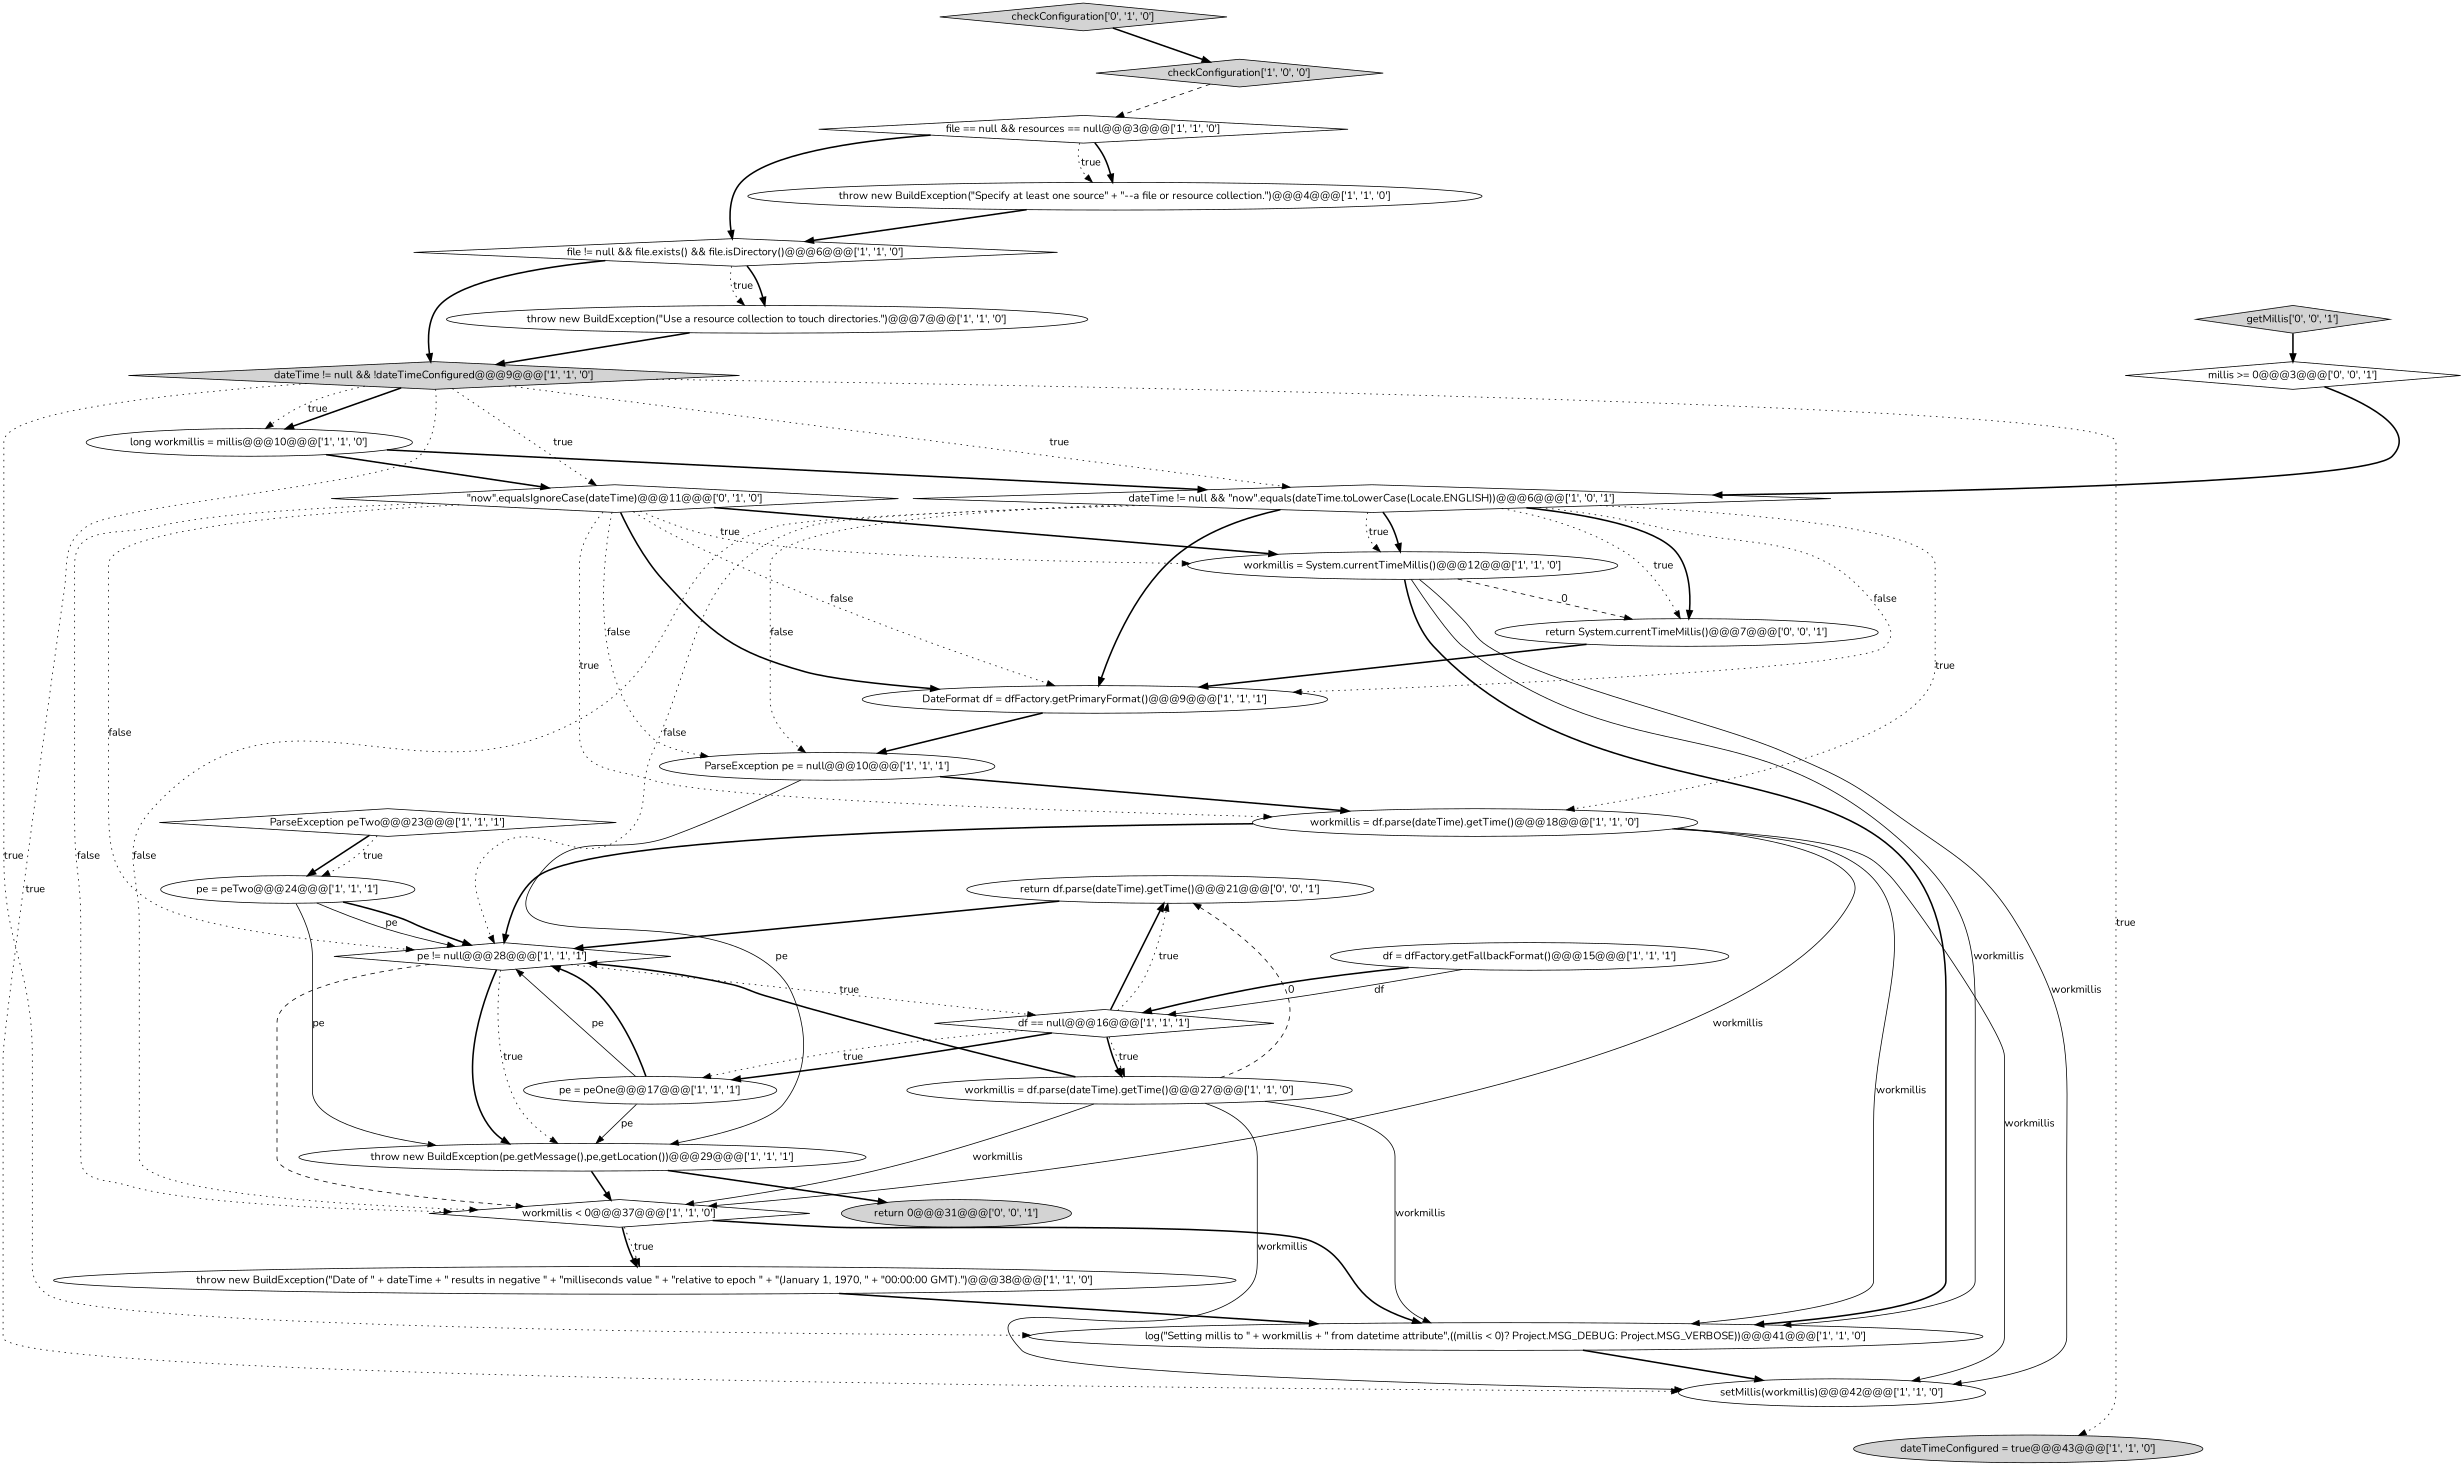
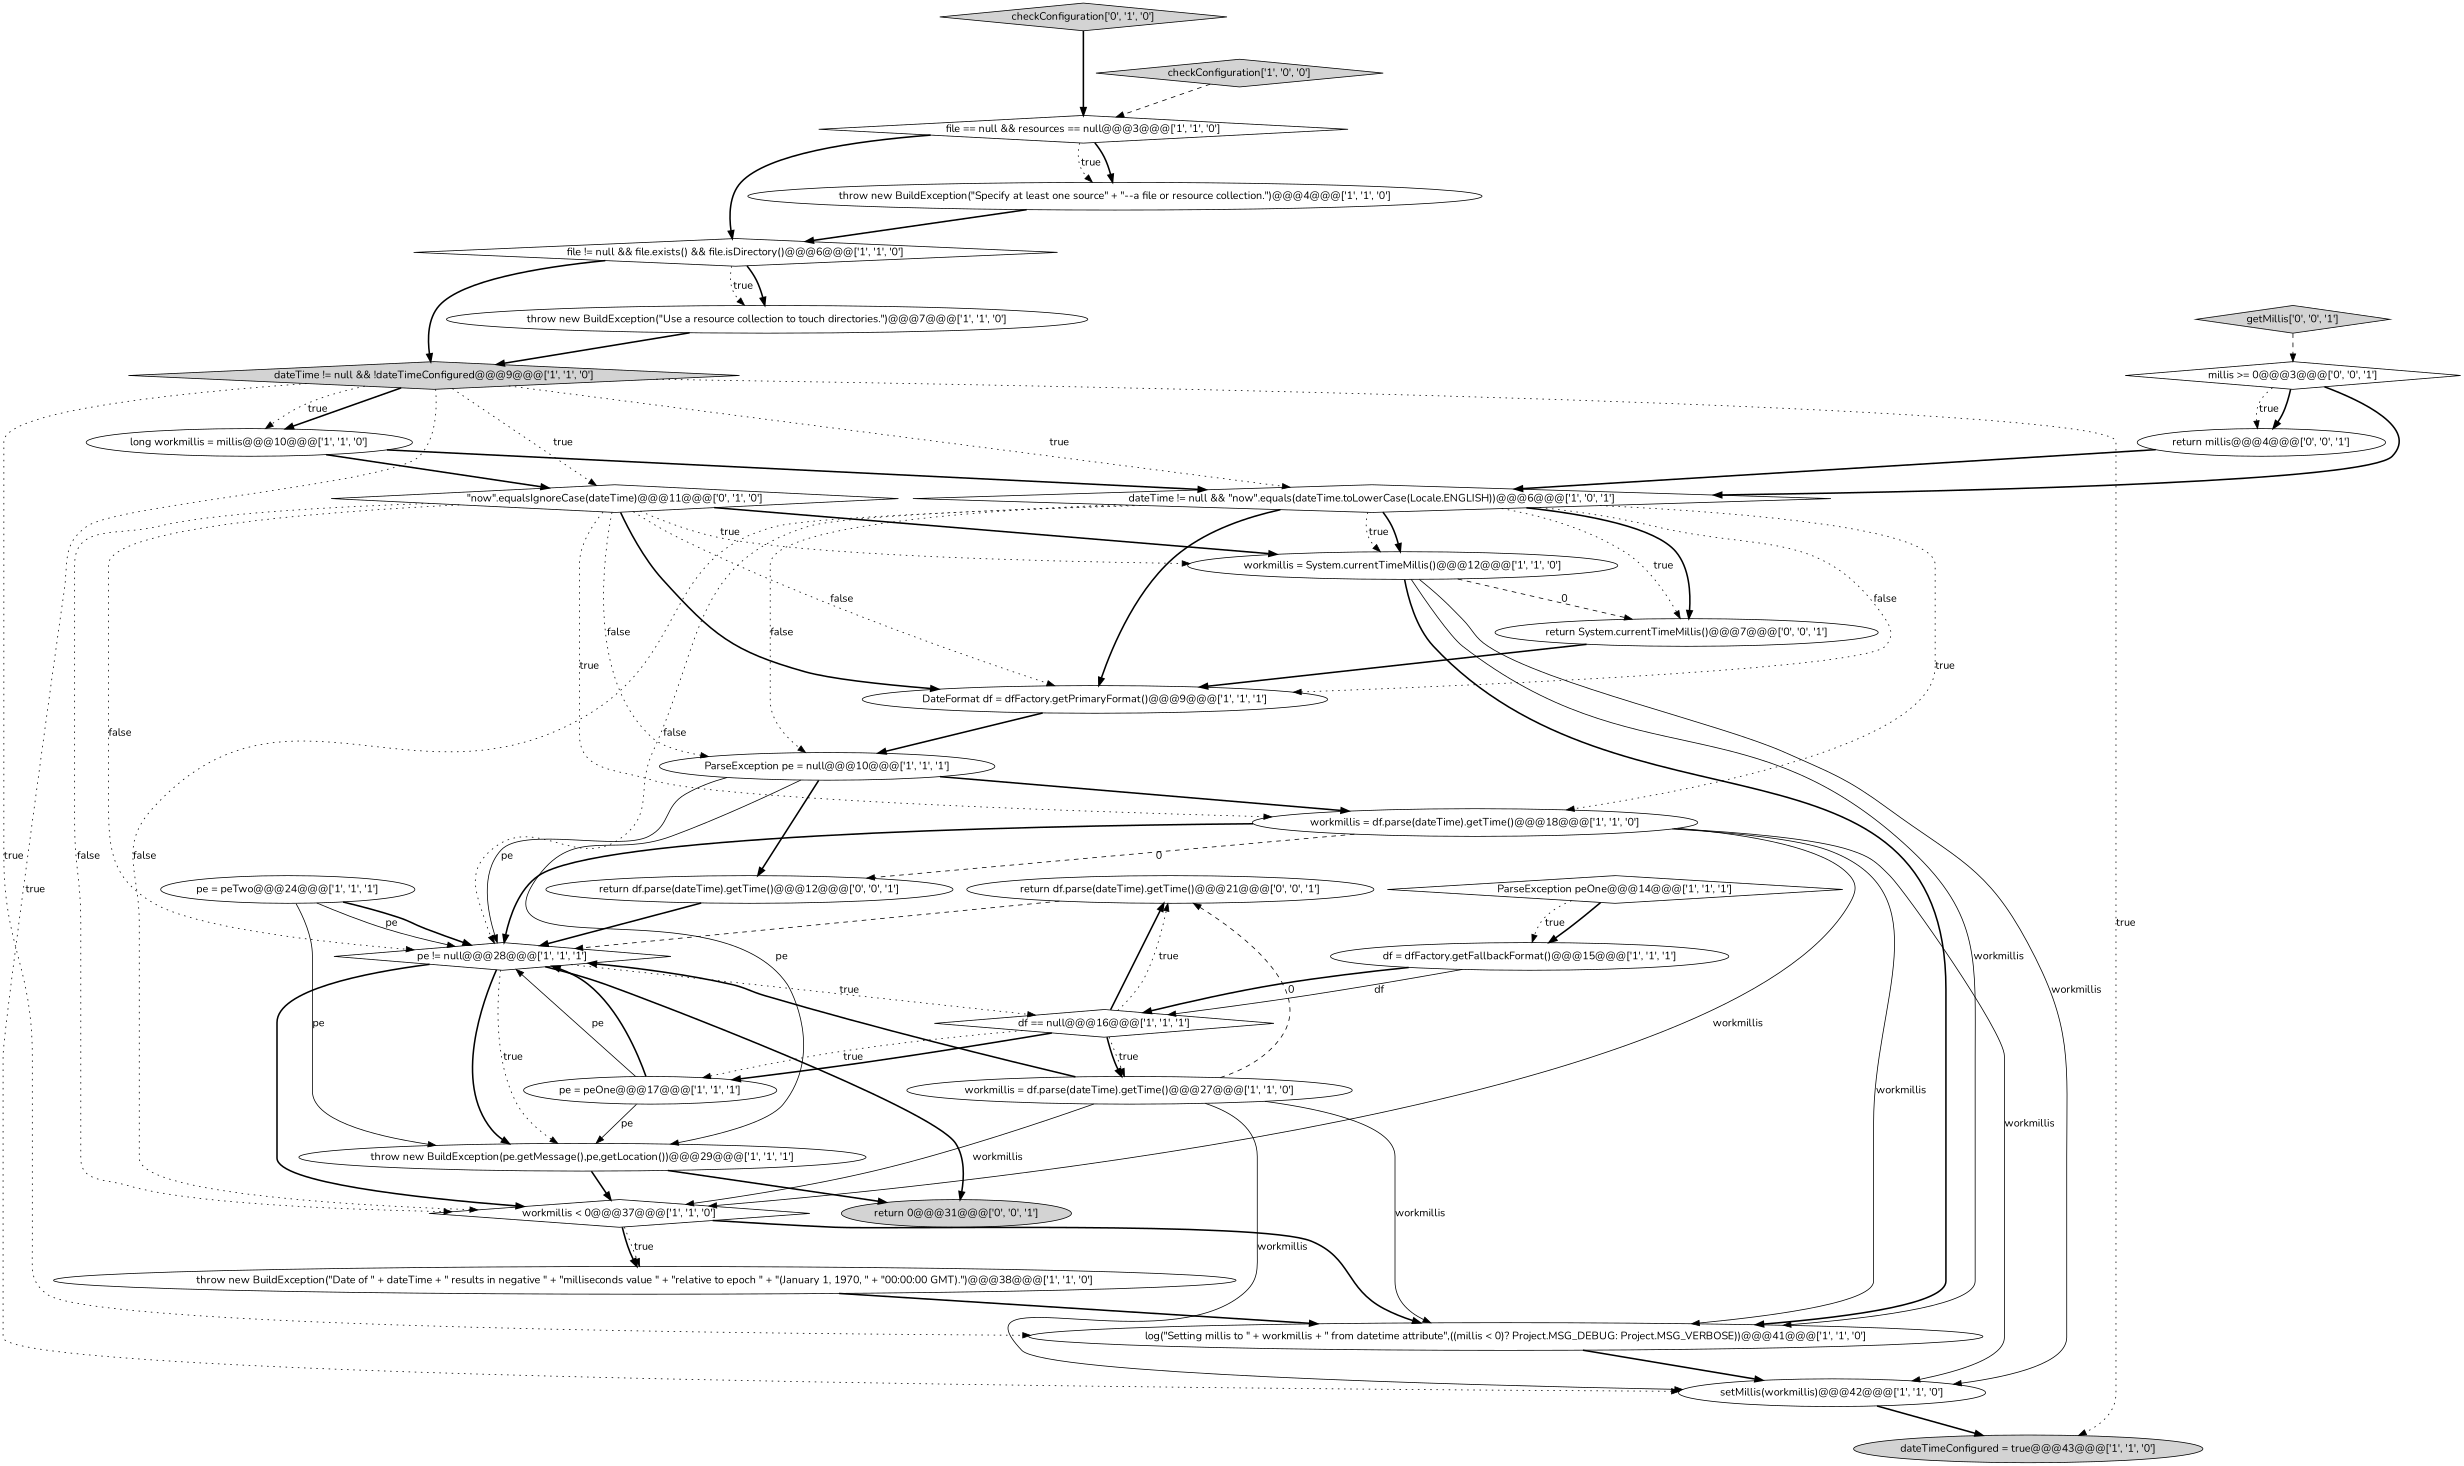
edge "checkConfiguration['0', '1', '0']" -> "checkConfiguration['1', '0', '0']": now "checkConfiguration['0', '1', '0']" -> "file == null && resources == null@@@3@@@['1', '1', '0']"
edge "getMillis['0', '0', '1']" -> "millis >= 0@@@3@@@['0', '0', '1']": style bold -> dashed
node "return millis@@@4@@@['0', '0', '1']": added
node "ParseException peTwo@@@23@@@['1', '1', '1']": removed
edge "ParseException pe = null@@@10@@@['1', '1', '1']" -> "pe != null@@@28@@@['1', '1', '1']": added, label "pe"
node "return df.parse(dateTime).getTime()@@@12@@@['0', '0', '1']": added
node "ParseException peOne@@@14@@@['1', '1', '1']": added
edge "return df.parse(dateTime).getTime()@@@21@@@['0', '0', '1']" -> "pe != null@@@28@@@['1', '1', '1']": style bold -> dashed
edge "pe != null@@@28@@@['1', '1', '1']" -> "return 0@@@31@@@['0', '0', '1']": added
edge "pe != null@@@28@@@['1', '1', '1']" -> "workmillis < 0@@@37@@@['1', '1', '0']": style dashed -> bold
edge "setMillis(workmillis)@@@42@@@['1', '1', '0']" -> "dateTimeConfigured = true@@@43@@@['1', '1', '0']": added
